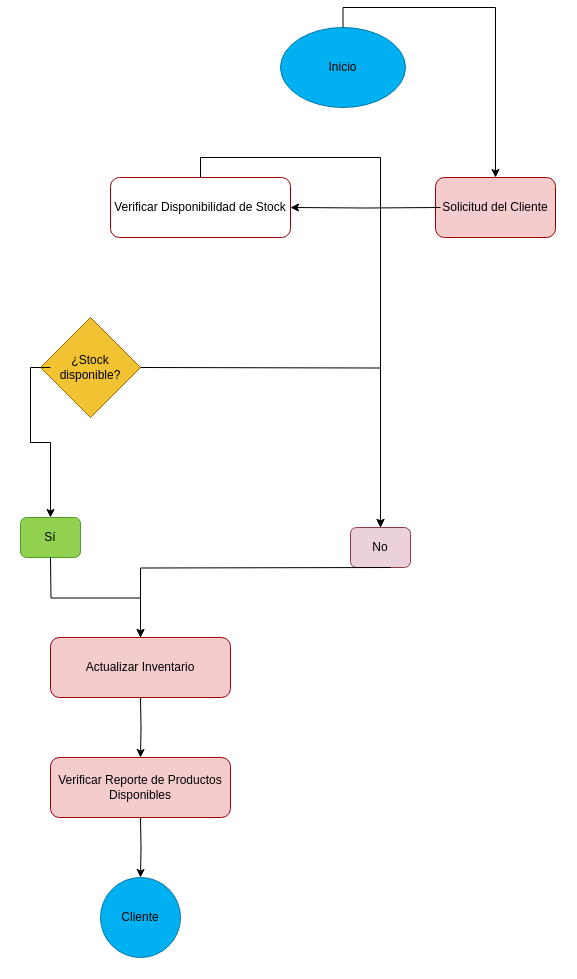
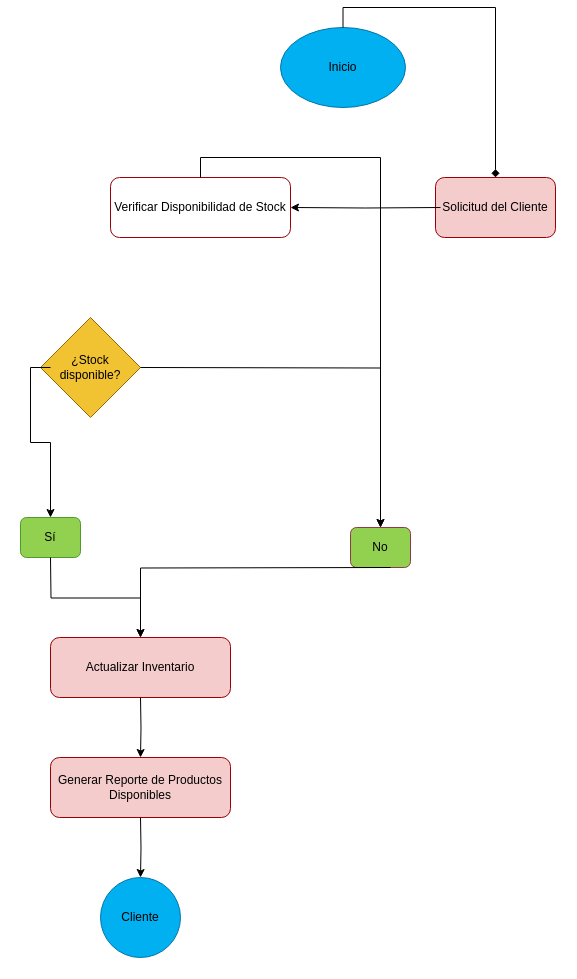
edge "Inicio" -> "Solicitud del Cliente": arrowhead classic -> diamond
node "No": fillcolor #ead1dc -> #92d050
node "Verificar Reporte de Productos Disponibles": label "Verificar Reporte de Productos Disponibles" -> "Generar Reporte de Productos Disponibles"
